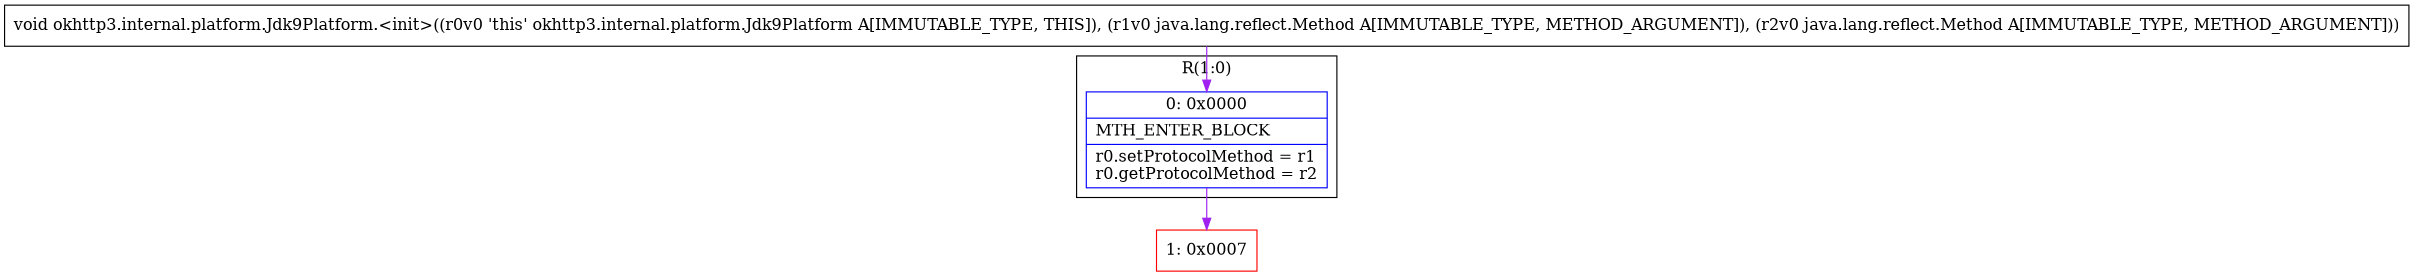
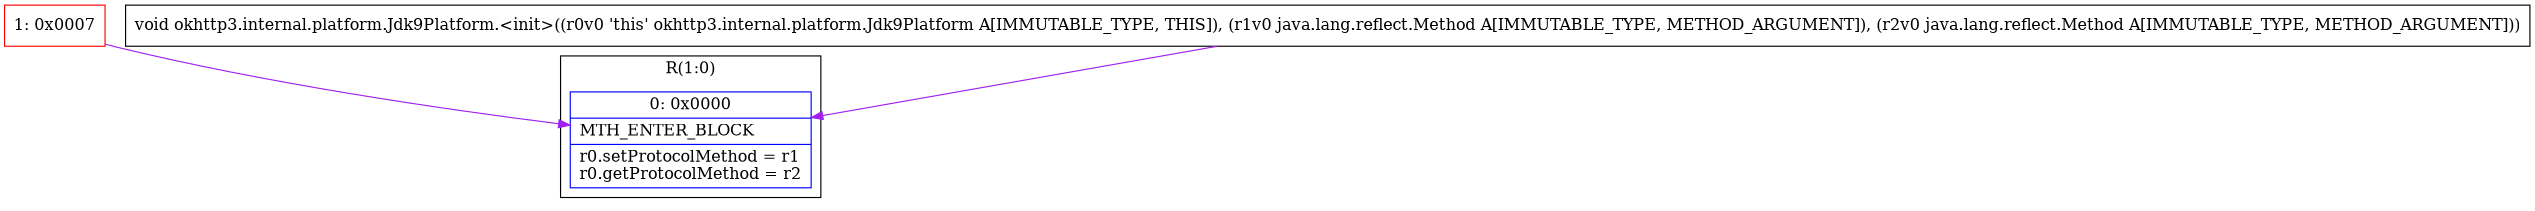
edge "0: 0x0000" -> "1: 0x0007": reversed
